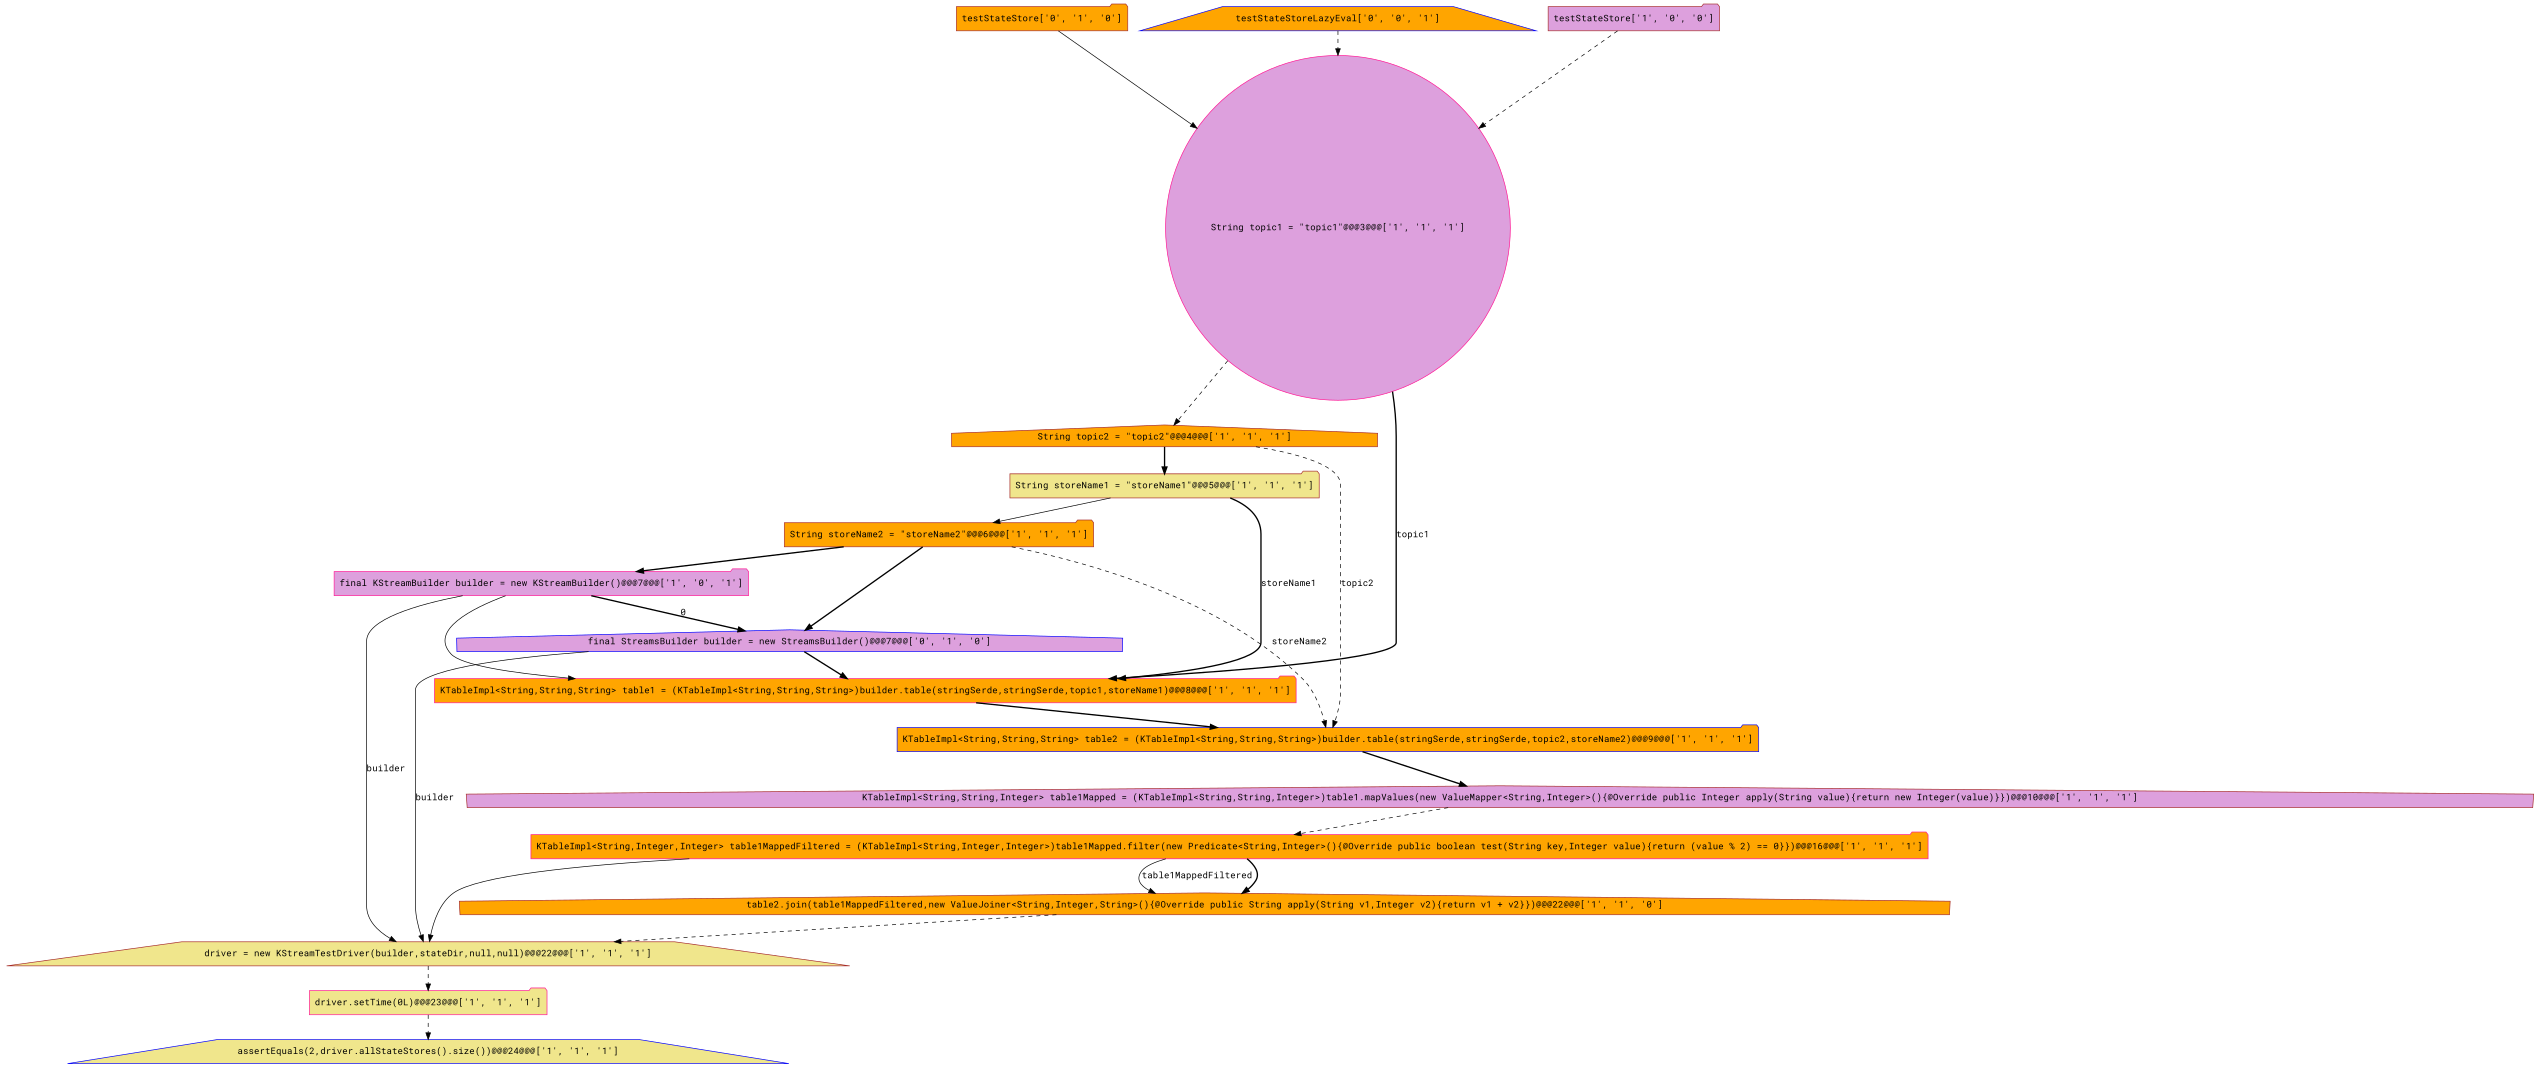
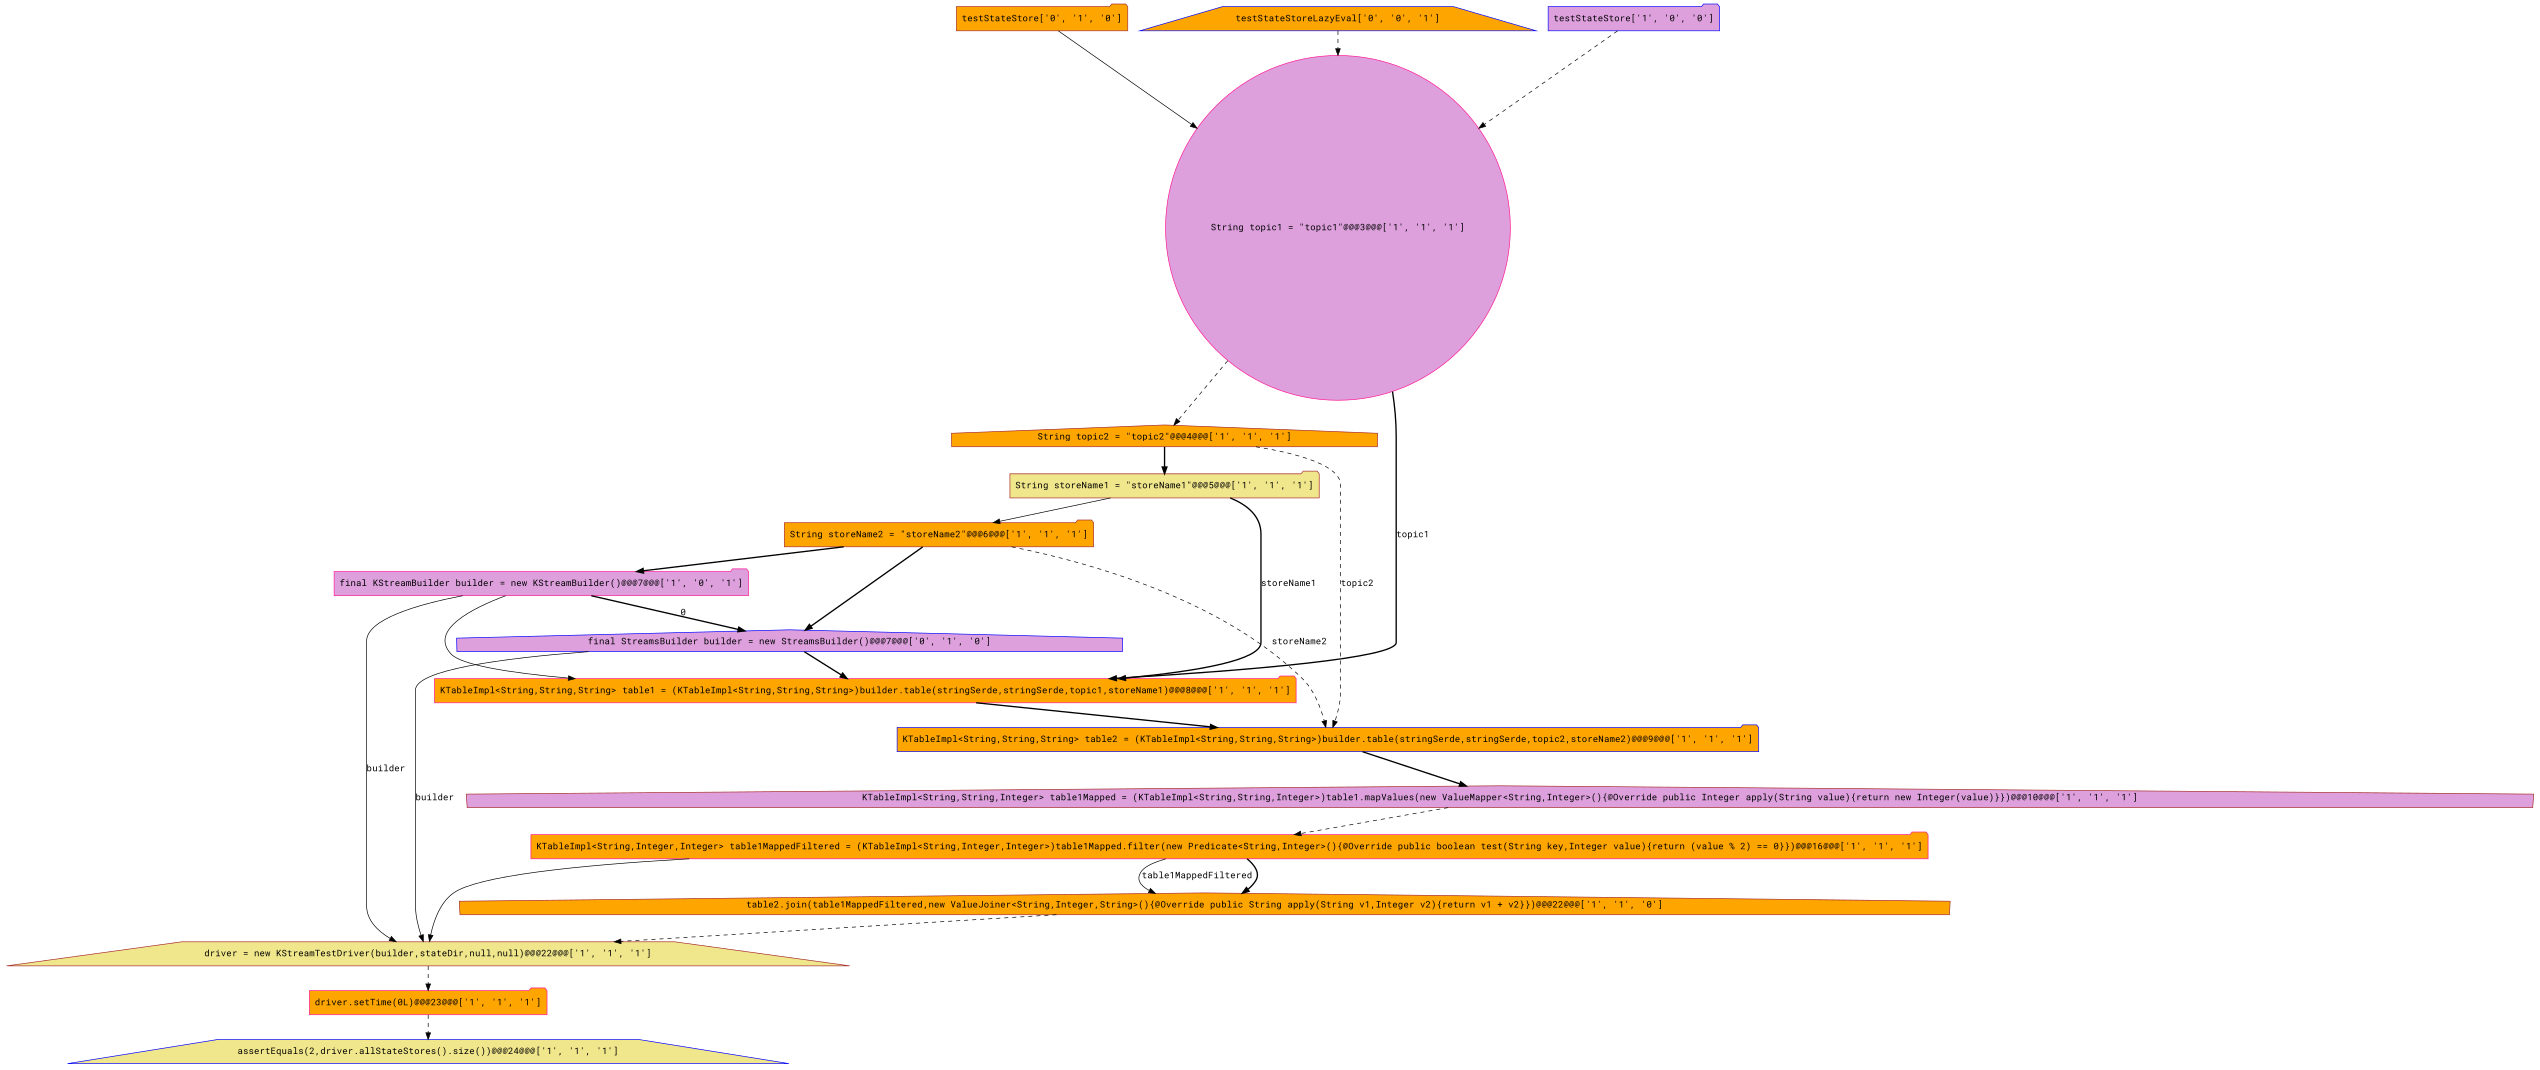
node "testStateStore['1', '0', '0']": color brown -> blue
node "driver.setTime(0L)@@@23@@@['1', '1', '1']": fillcolor khaki -> orange
